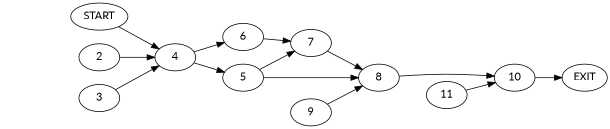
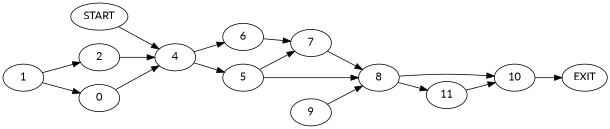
node "1": added
edge "8" -> "11": added
node "3": label "3" -> "0"
